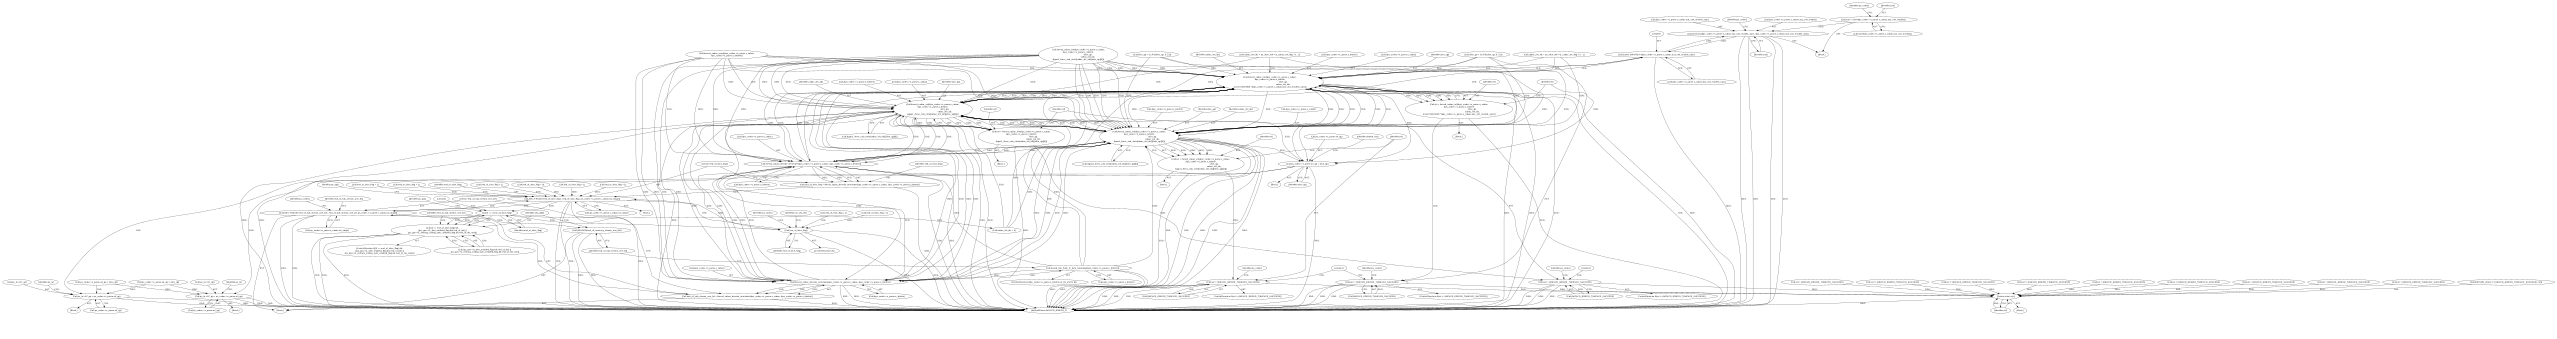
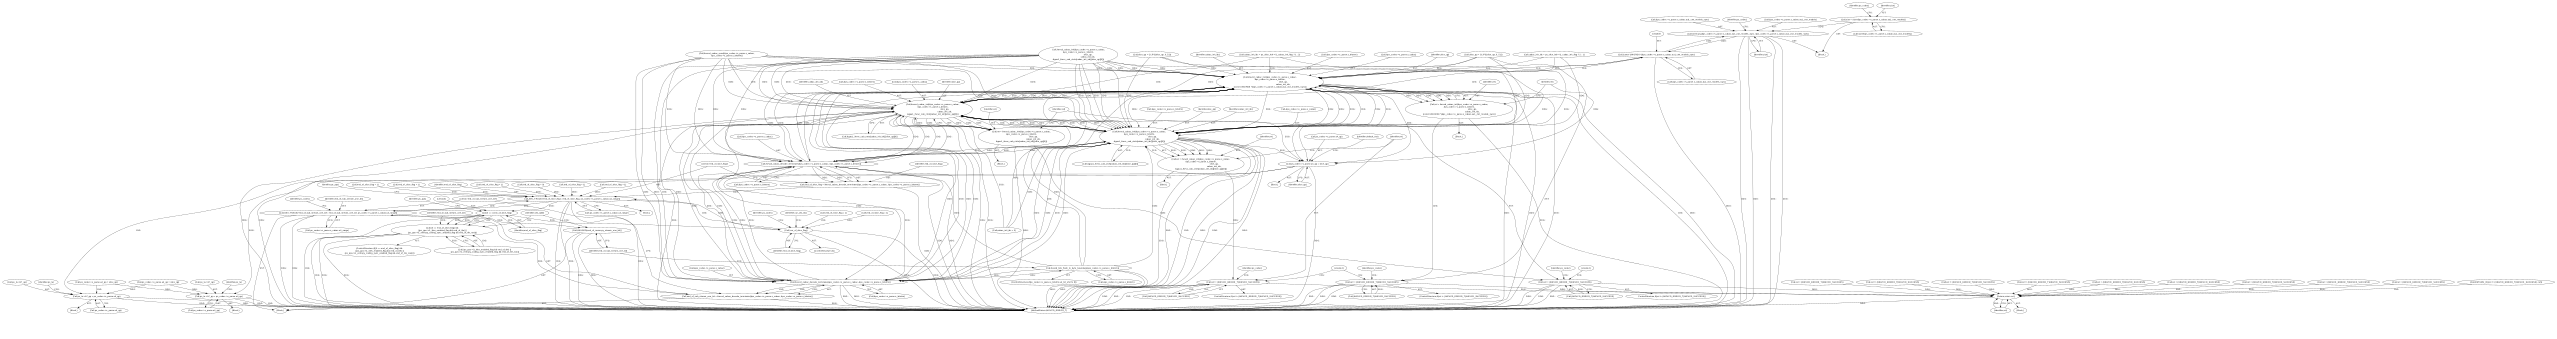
edge "(Call,0 == const_of_slice_flag)" -> "(Call,cabac_init_idc = 0)": now "(Call,0 == const_of_slice_flag)" -> "(MethodReturn,IHEVCD_ERROR_T)"
